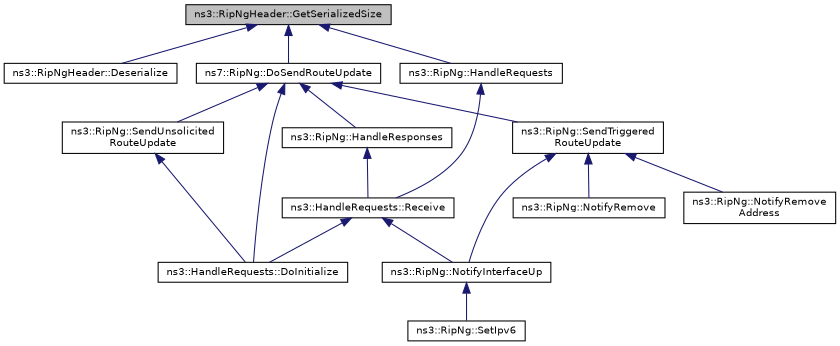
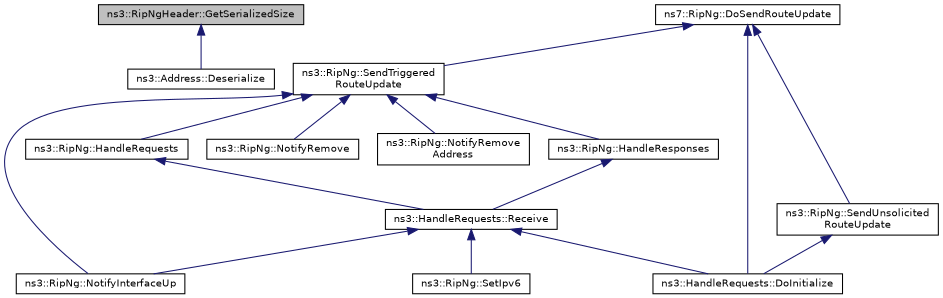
edge "ns3::RipNg::HandleRequests" -> "ns3::RipNgHeader::GetSerializedSize": now "ns3::RipNg::HandleRequests" -> "ns3::RipNg::SendTriggered RouteUpdate"
edge "ns7::RipNg::DoSendRouteUpdate" -> "ns3::RipNgHeader::GetSerializedSize": removed
node "ns3::RipNgHeader::Deserialize": label "ns3::RipNgHeader::Deserialize" -> "ns3::Address::Deserialize"
edge "ns3::RipNg::HandleResponses" -> "ns7::RipNg::DoSendRouteUpdate": now "ns3::RipNg::HandleResponses" -> "ns3::RipNg::SendTriggered RouteUpdate"
edge "ns3::RipNg::SetIpv6" -> "ns3::RipNg::NotifyInterfaceUp": now "ns3::RipNg::SetIpv6" -> "ns3::HandleRequests::Receive"
